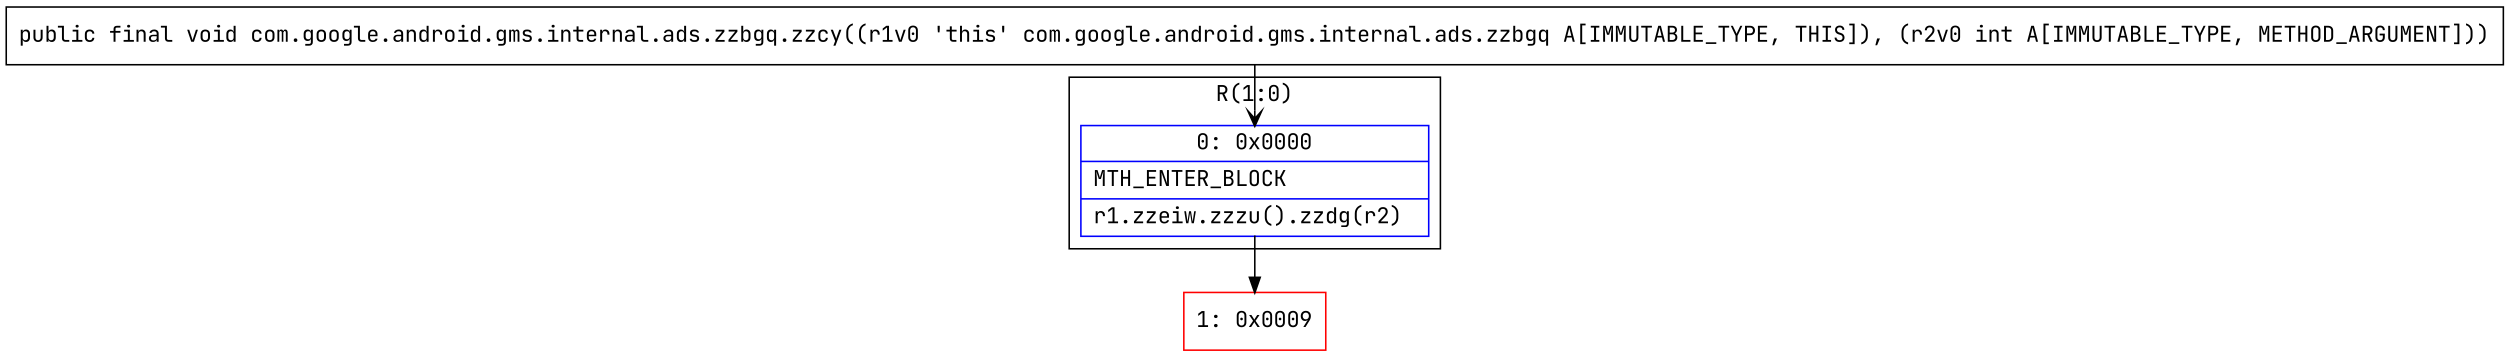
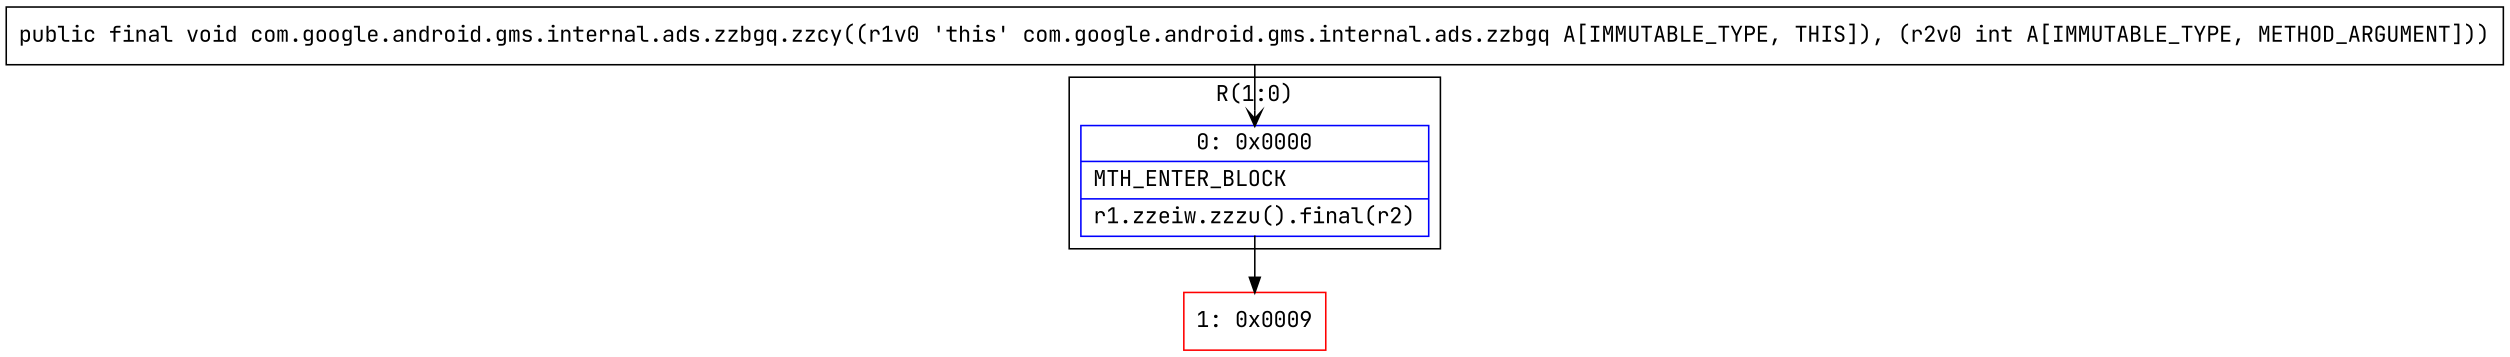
node "0: 0x0000": text "r1.zzeiw.zzzu().zzdg(r2)" -> "r1.zzeiw.zzzu().final(r2)"
